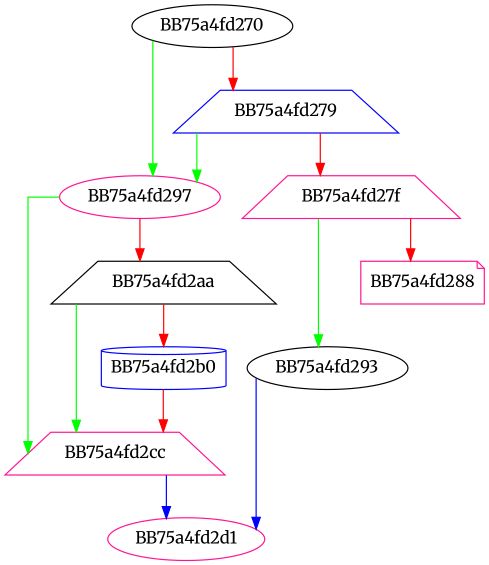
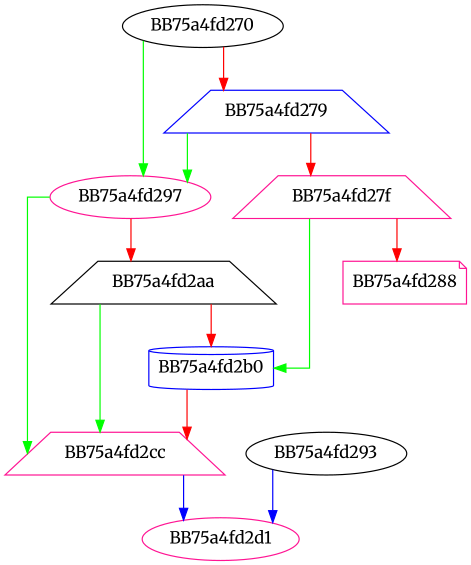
edge "BB75a4fd27f" -> "BB75a4fd293": now "BB75a4fd27f" -> "BB75a4fd2b0"
